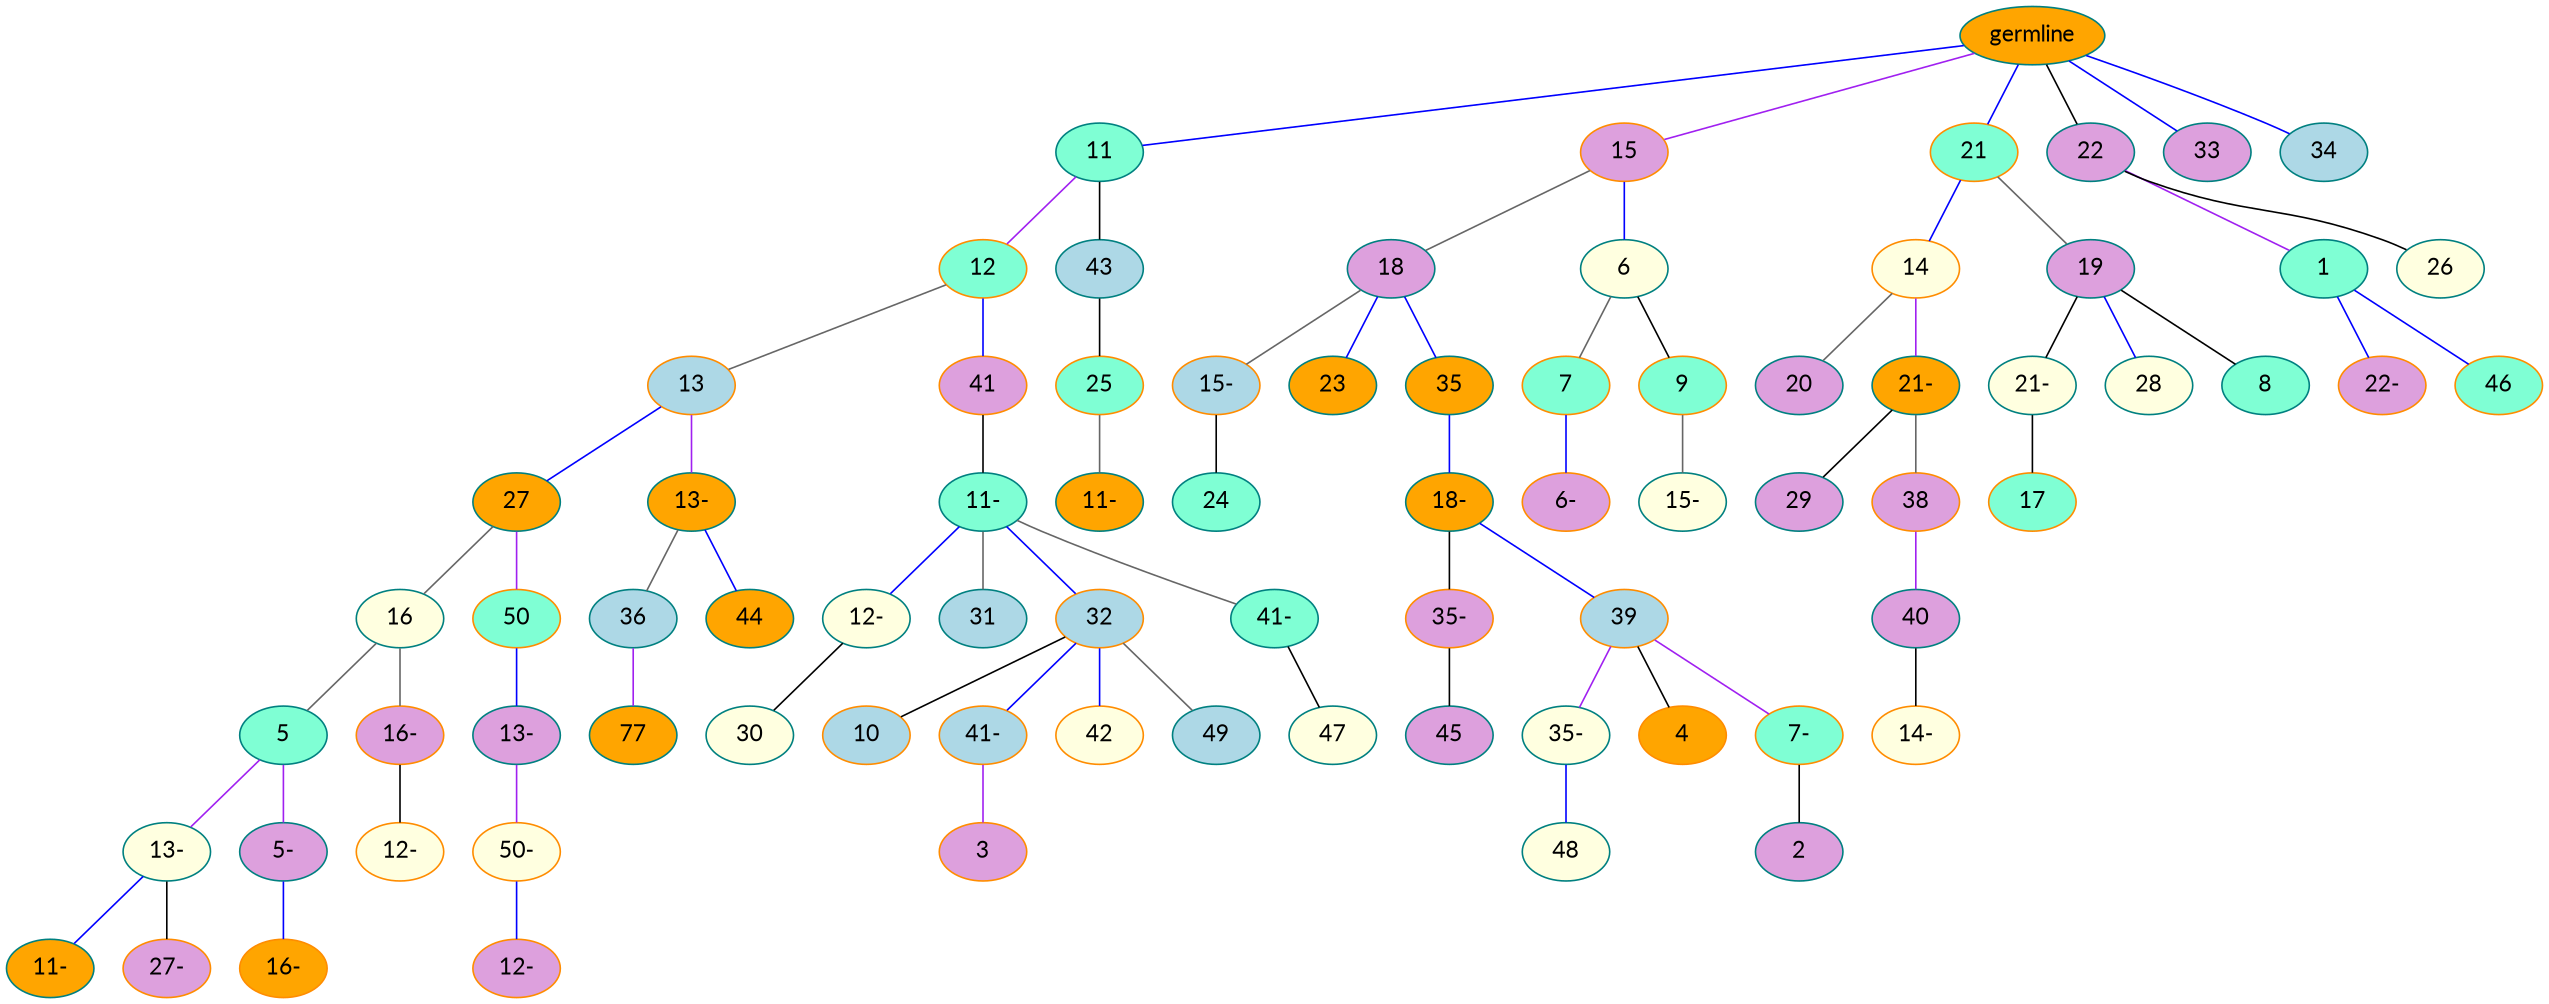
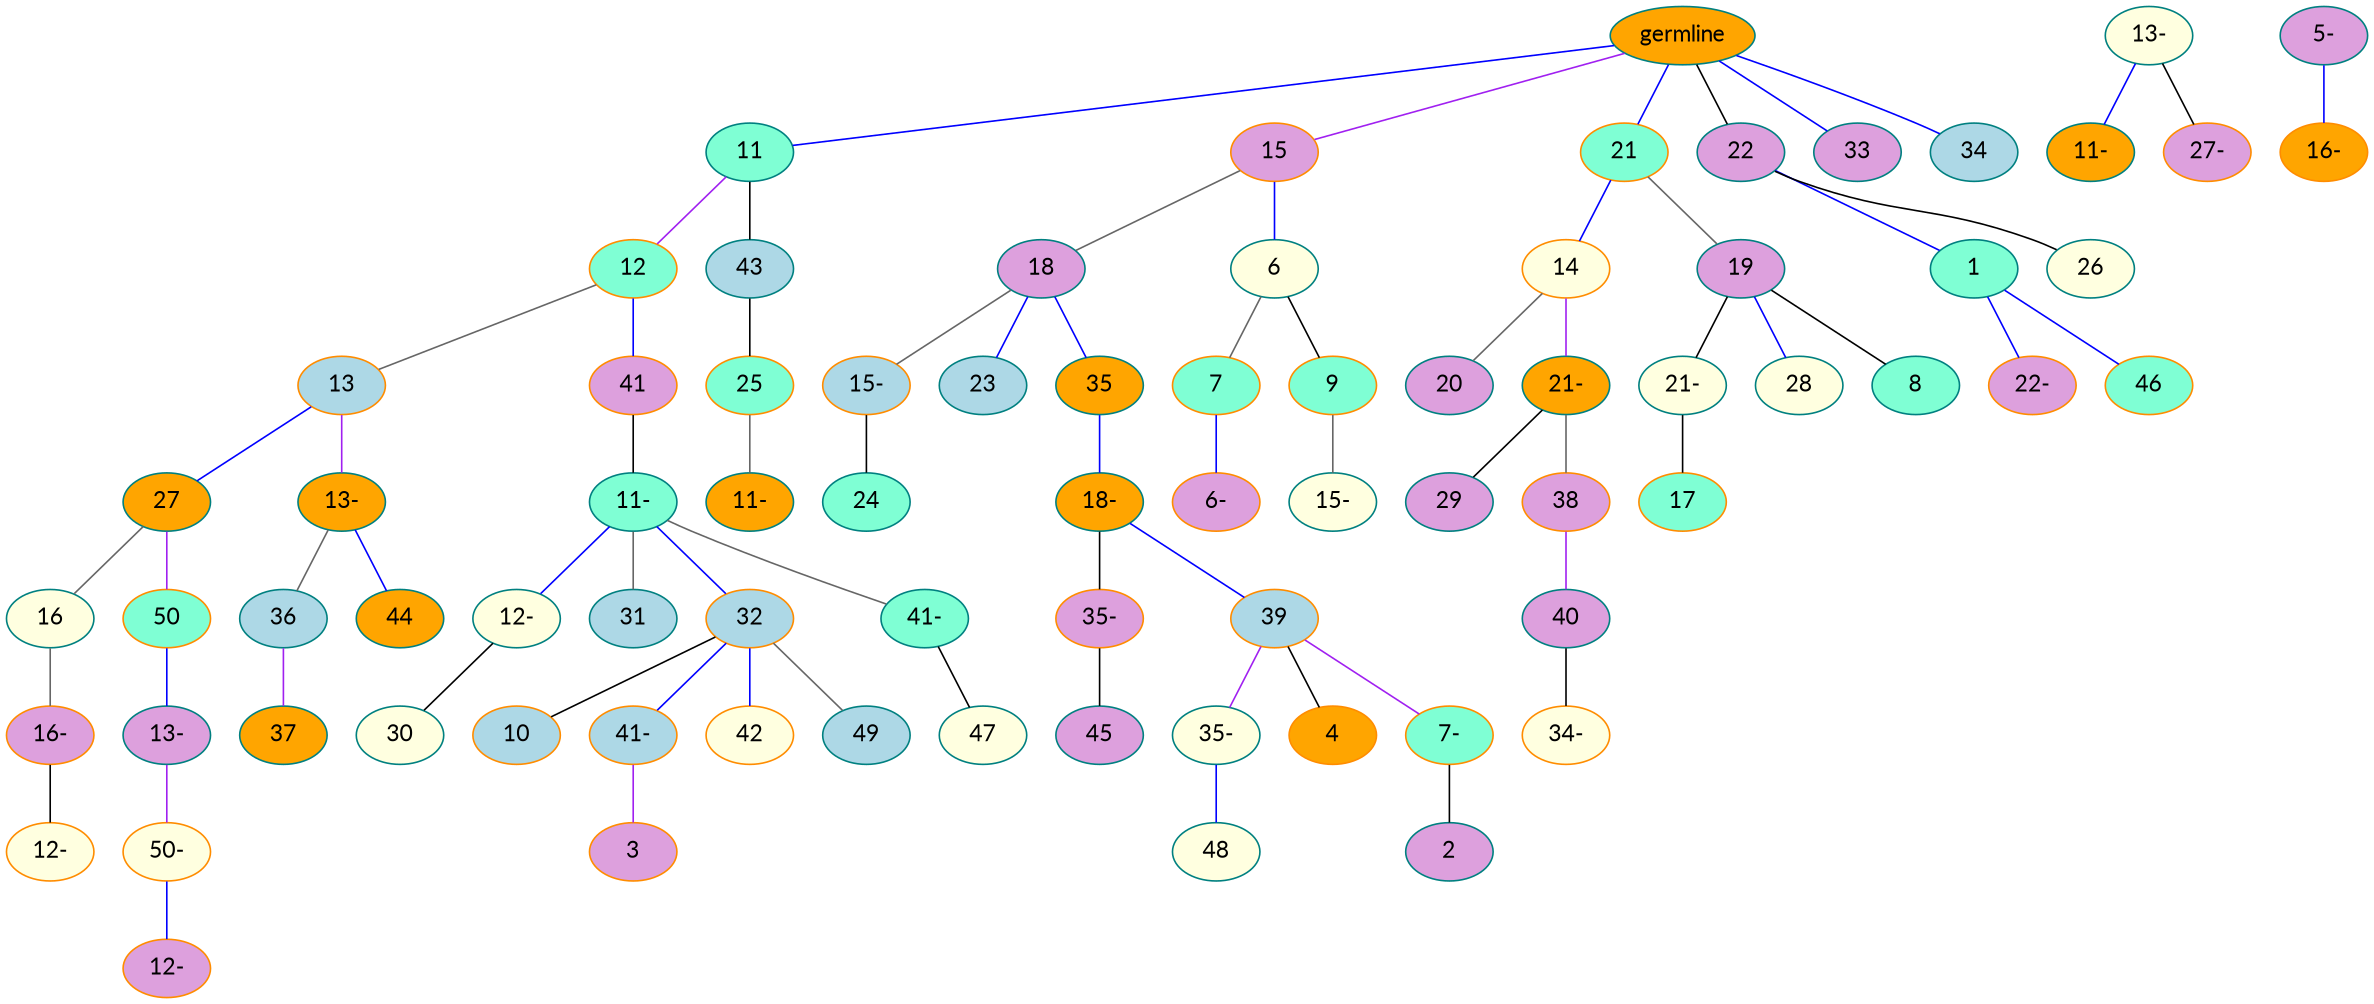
edge "22" -- "1": color purple -> blue
node "23": fillcolor orange -> lightblue
node "5": removed
node "77": label "77" -> "37"
node "14-": label "14-" -> "34-"
